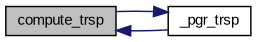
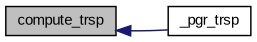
edge "compute_trsp" -> "_pgr_trsp": removed
